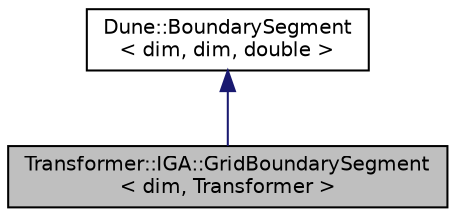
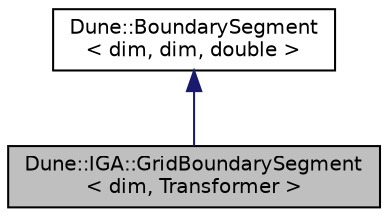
node "Transformer::IGA::GridBoundarySegment < dim, Transformer >": label "Transformer::IGA::GridBoundarySegment < dim, Transformer >" -> "Dune::IGA::GridBoundarySegment < dim, Transformer >"
